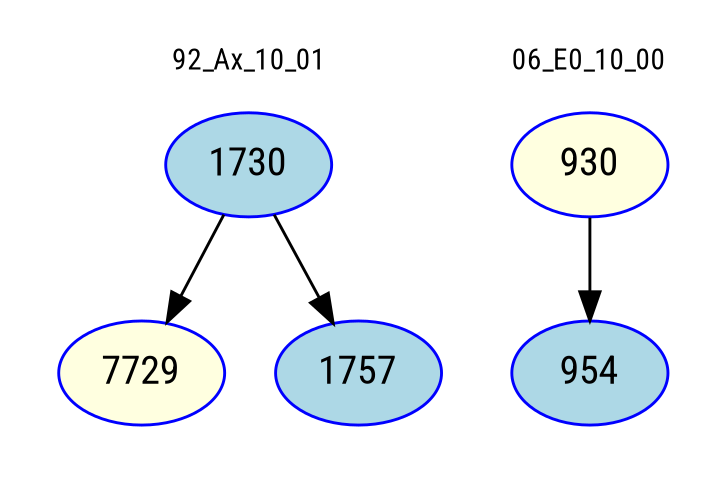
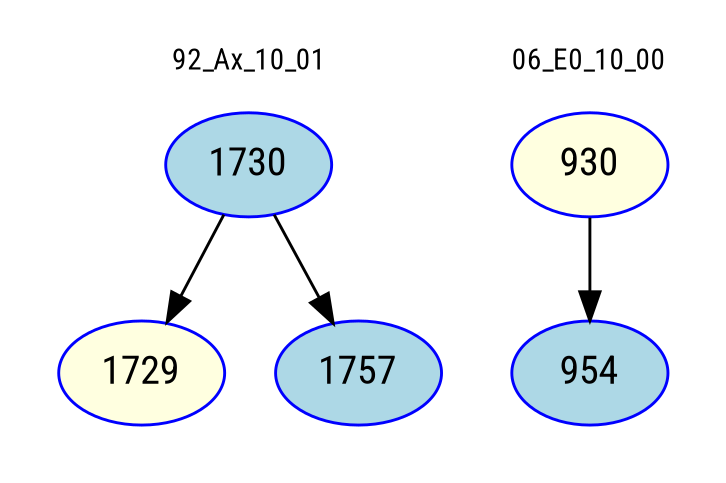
node "7729": label "7729" -> "1729"
